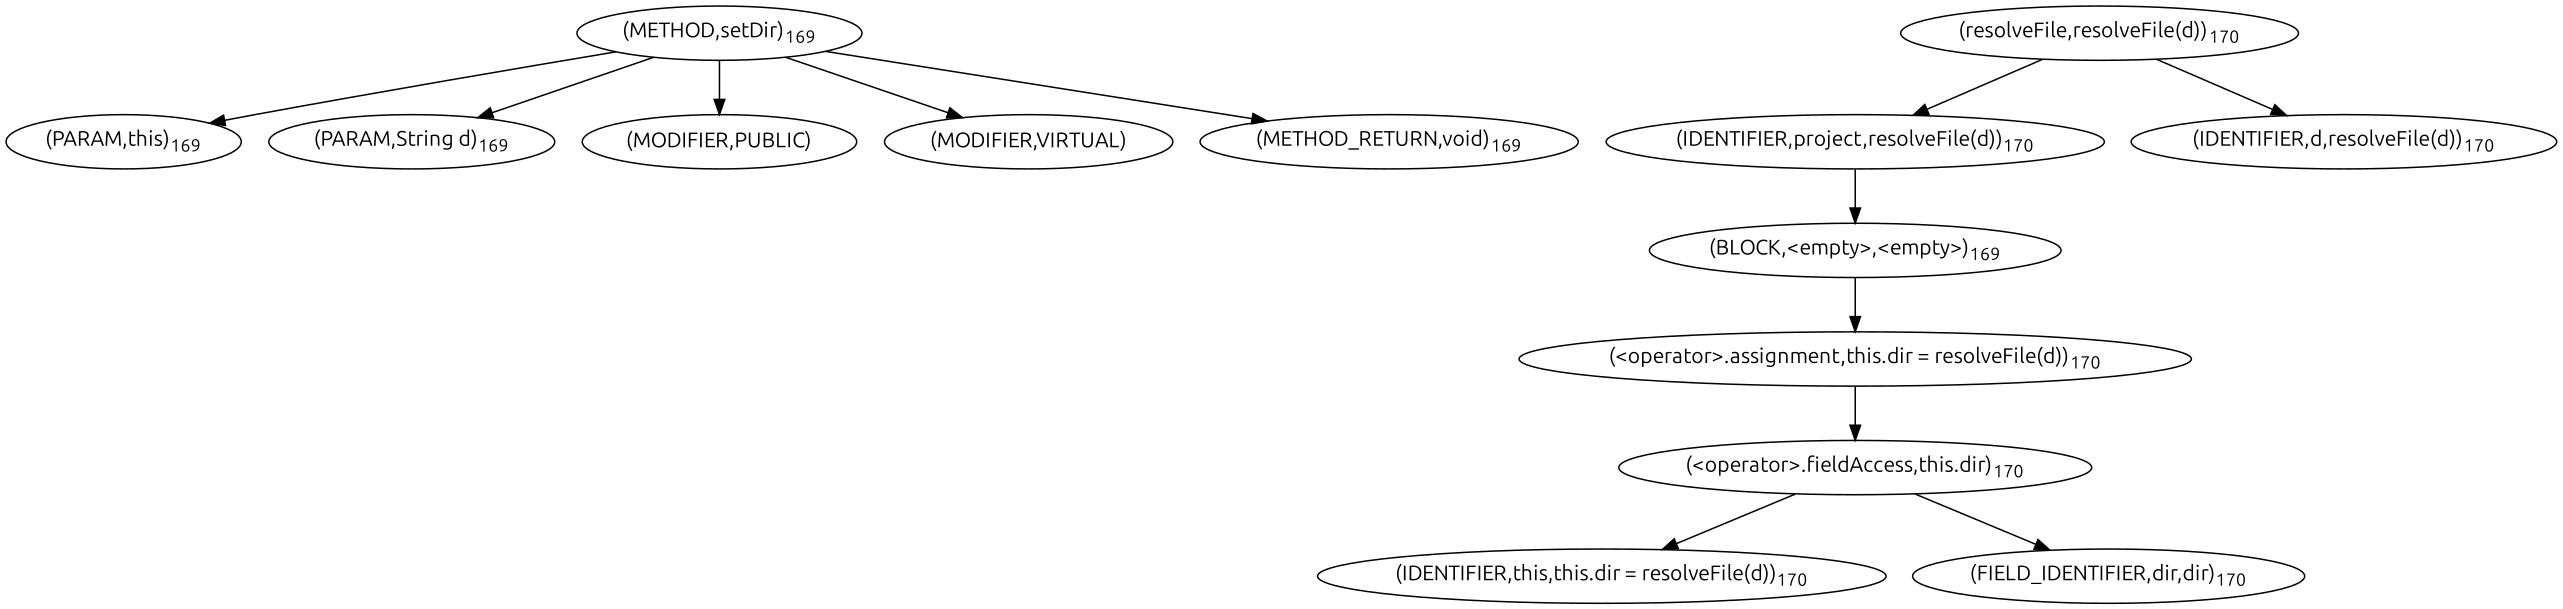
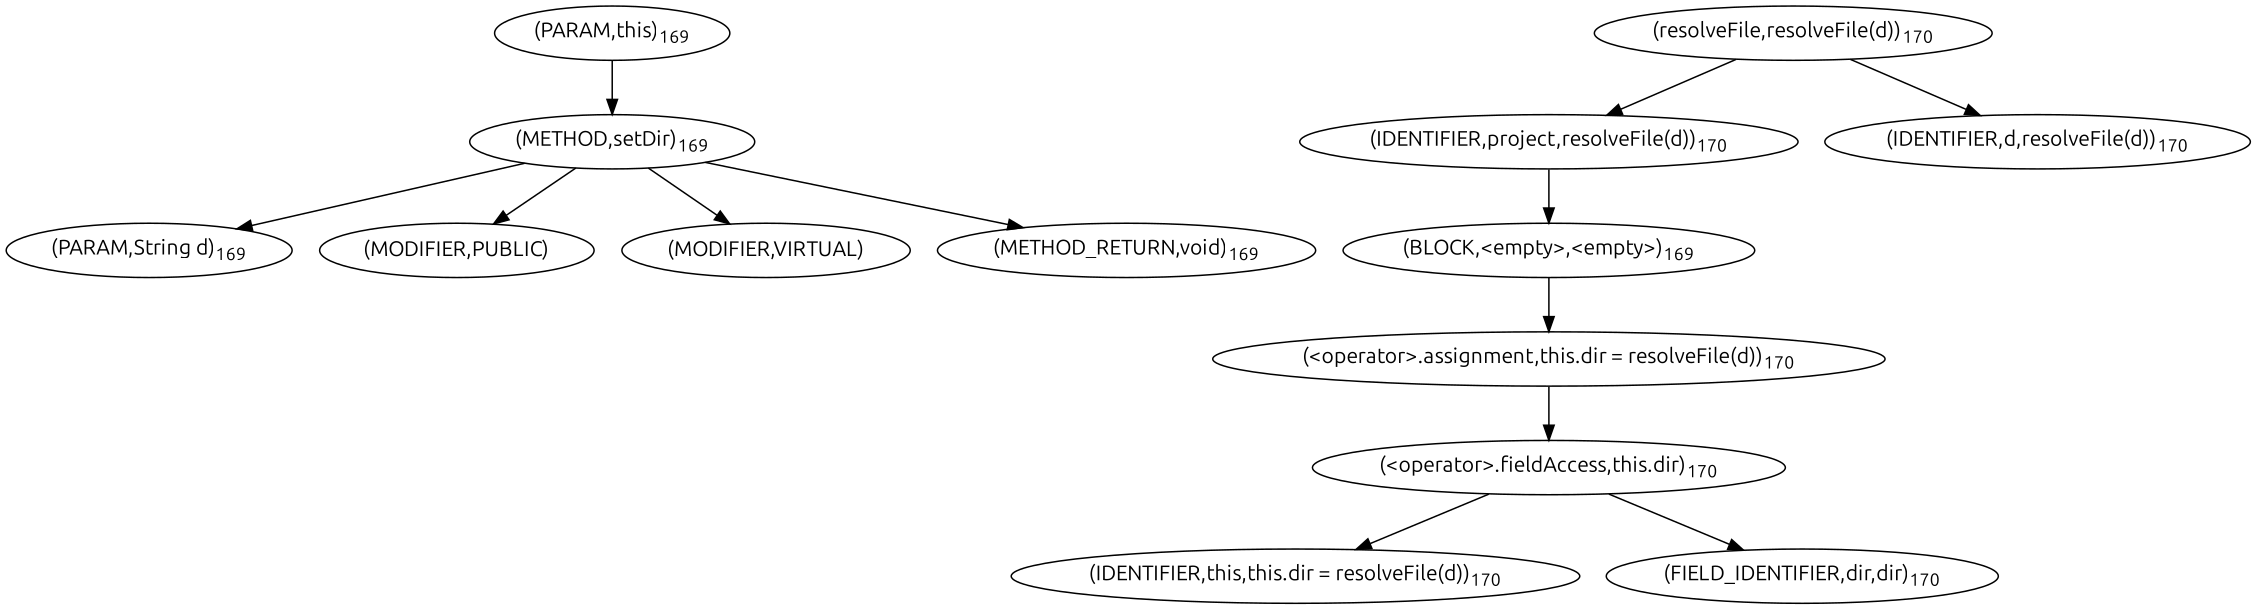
edge "(METHOD,setDir)" -> "(PARAM,this)": reversed
